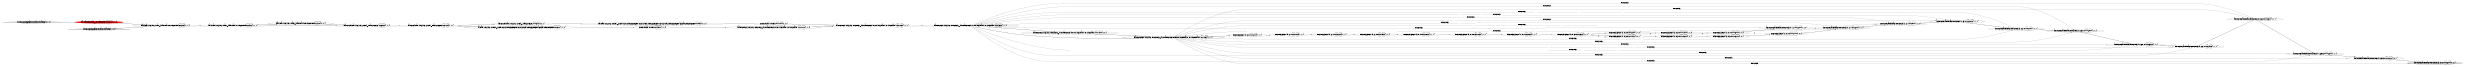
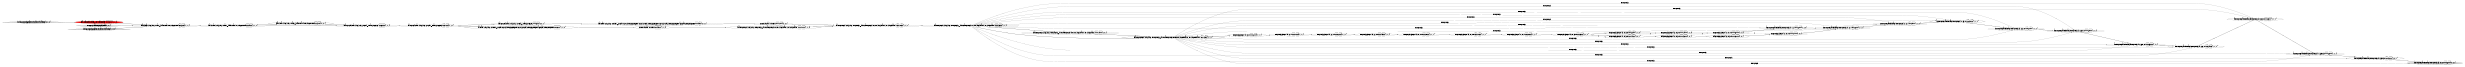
node "testCogroupWithThreeGroupedStreams['0', '0', '1']": added
